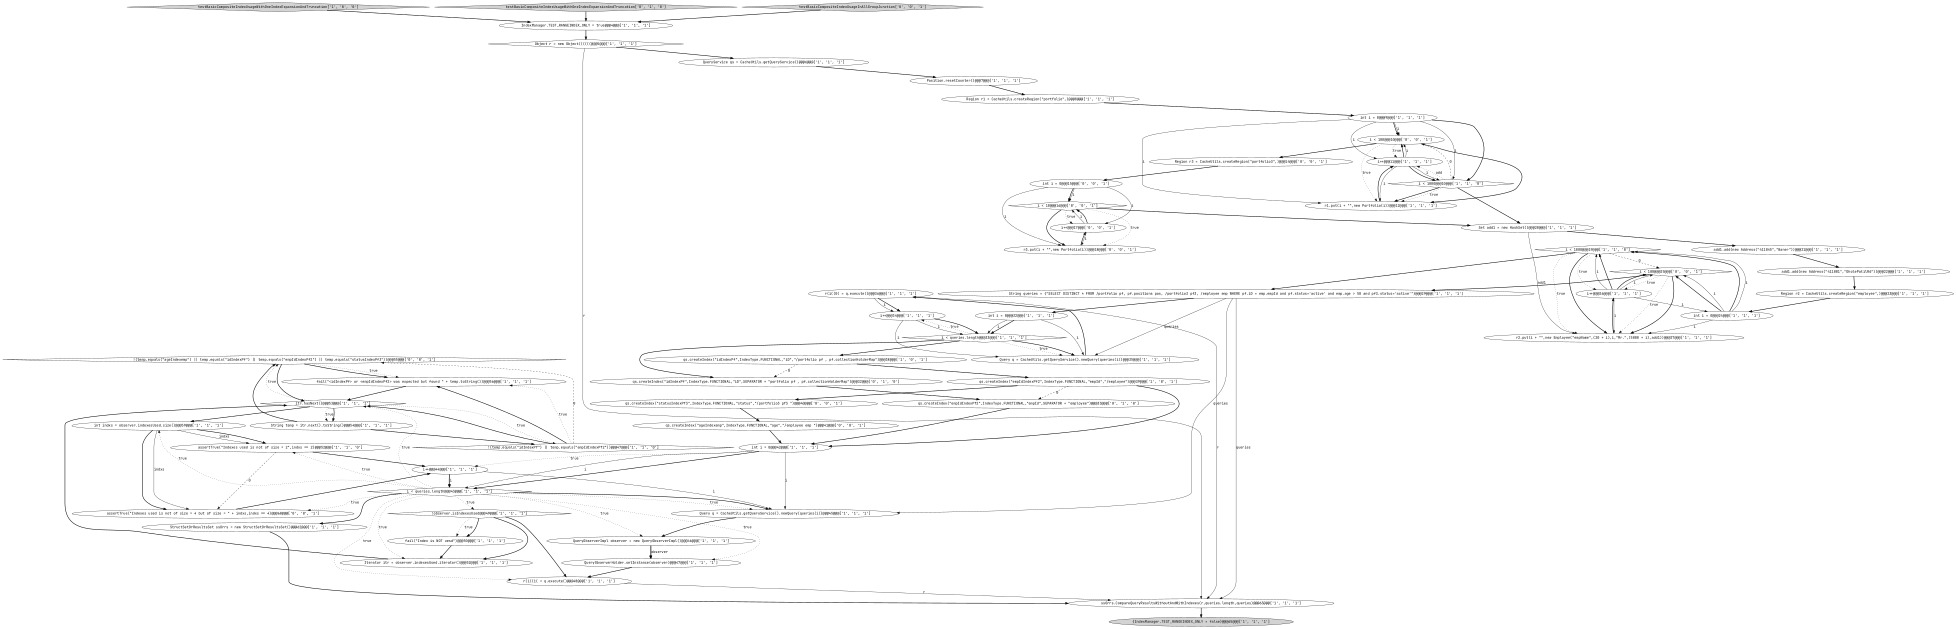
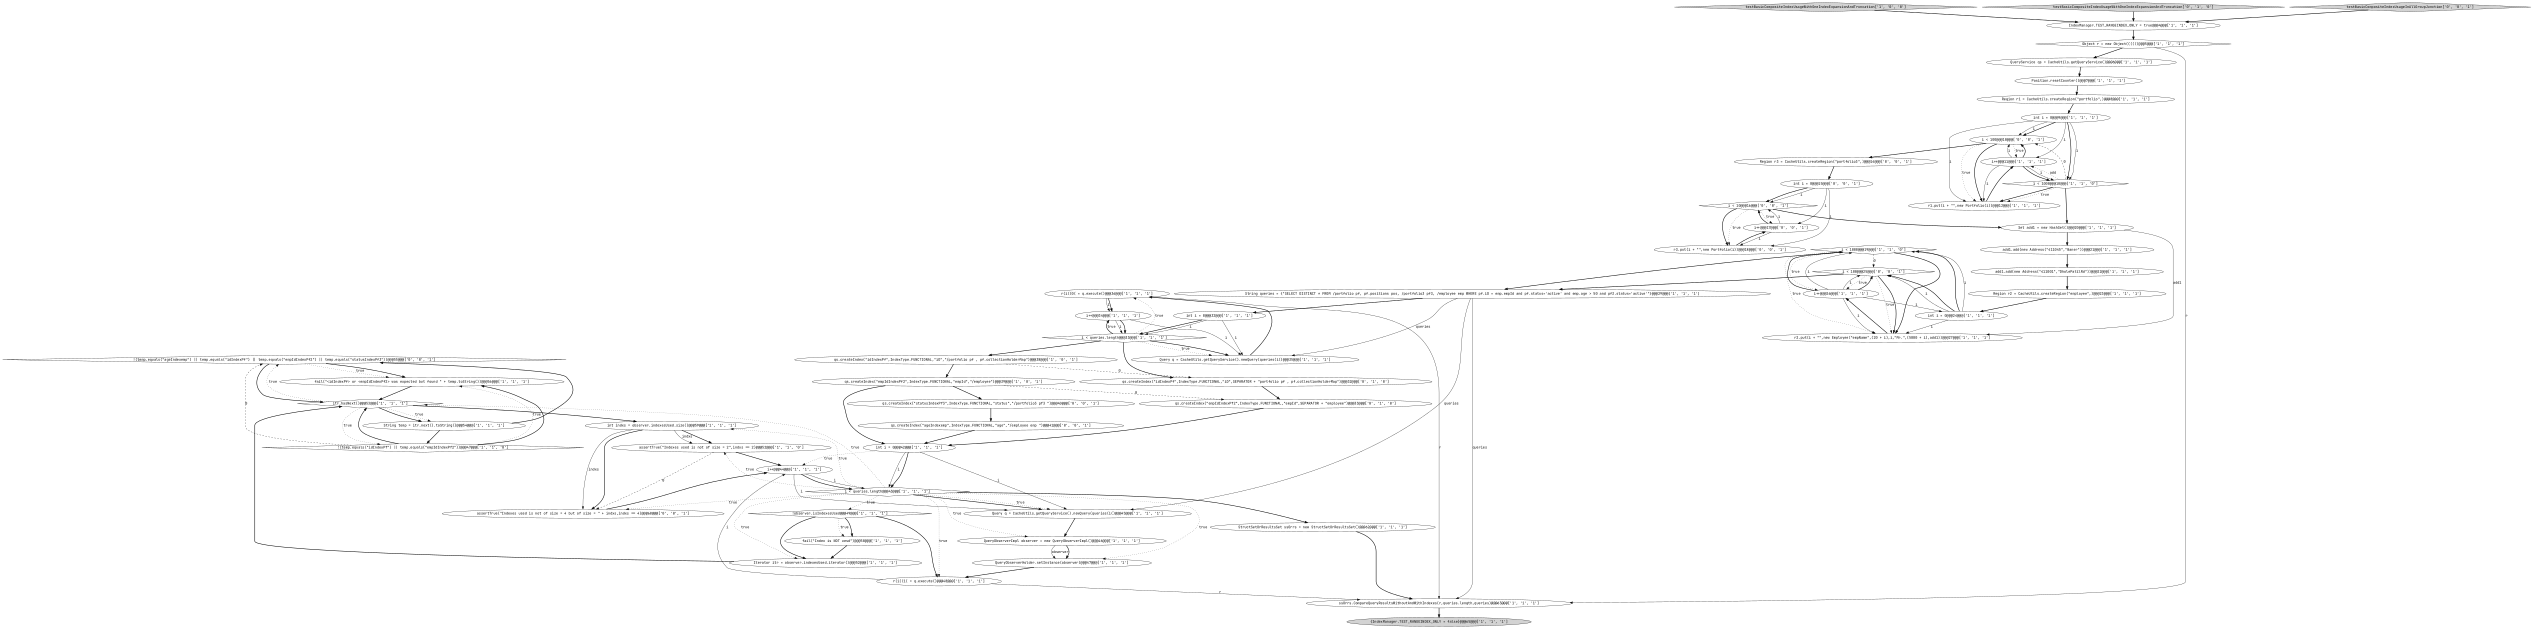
edge "i < queries.length@@@33@@@['1', '1', '1']" -> "r(i((0( = q.execute()@@@36@@@['1', '1', '1']": added, label "true"
edge "i < queries.length@@@33@@@['1', '1', '1']" -> "i++@@@34@@@['1', '1', '1']": style dotted -> bold
edge "r(i((1( = q.execute()@@@48@@@['1', '1', '1']" -> "i++@@@44@@@['1', '1', '1']": added, label "i"
